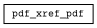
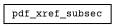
node "pdf_xref_pdf": label "pdf_xref_pdf" -> "pdf_xref_subsec"
